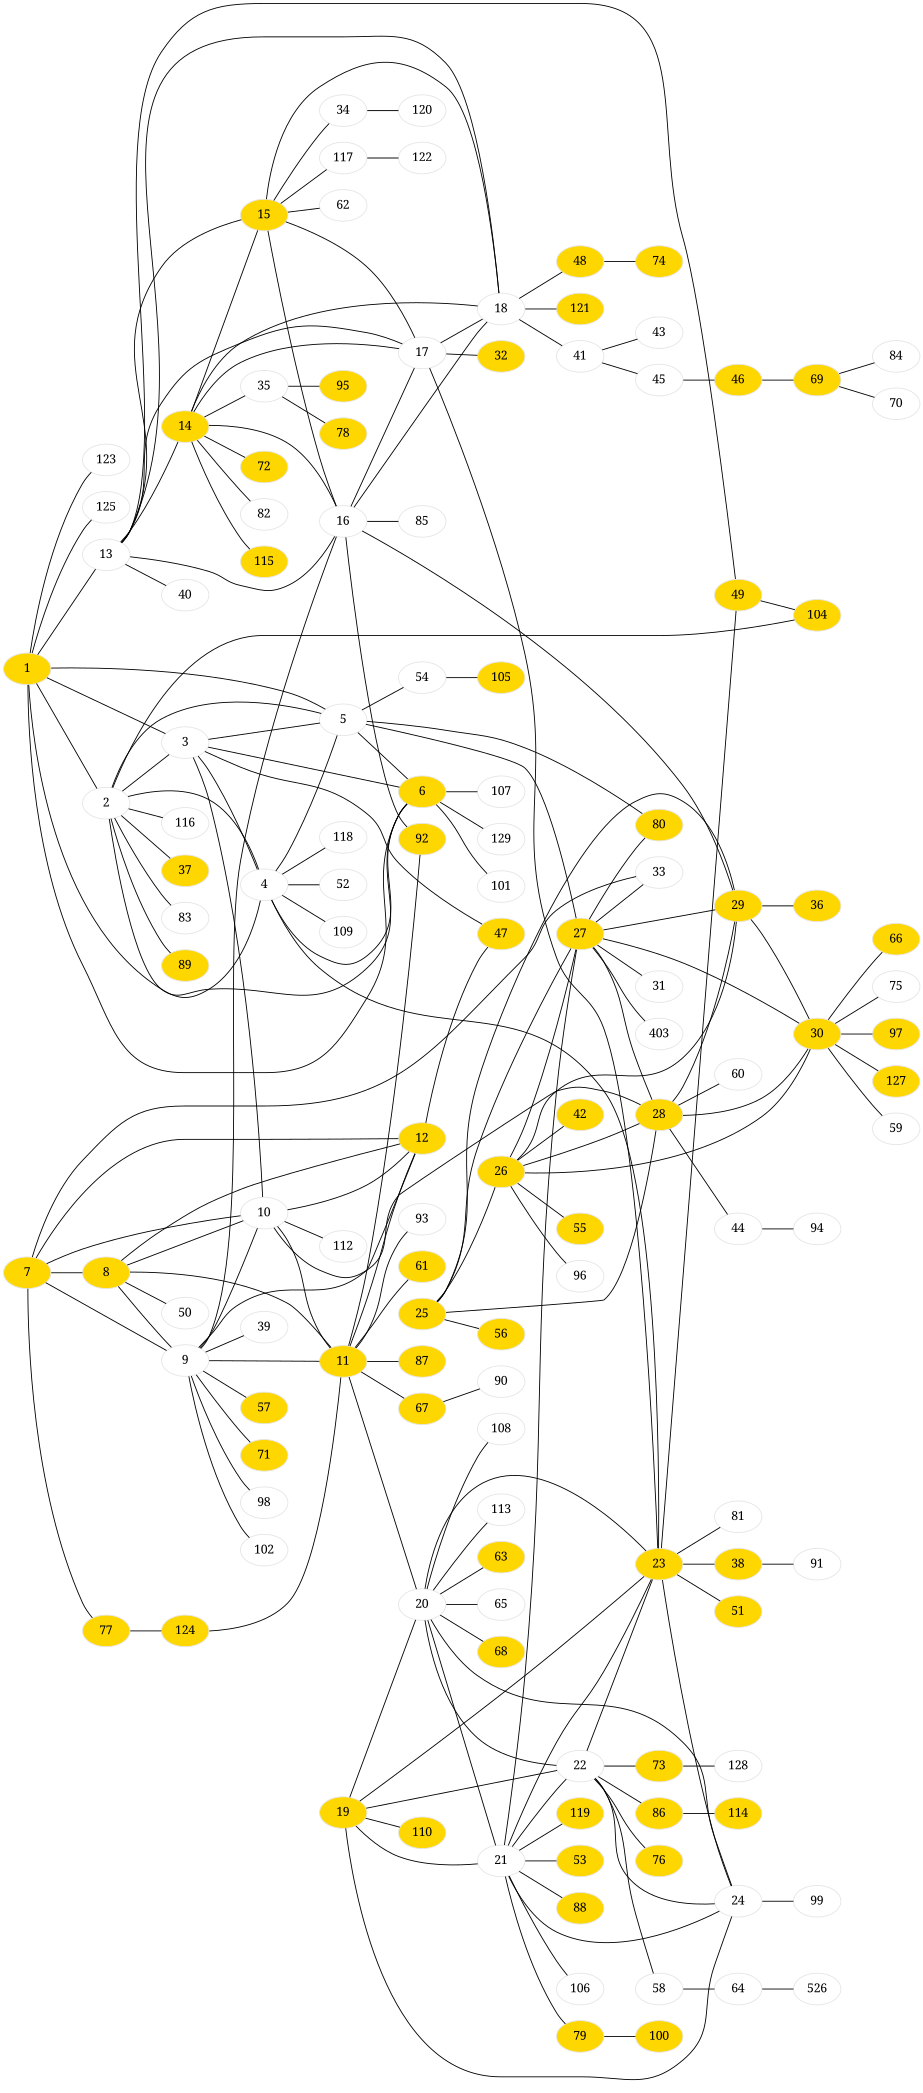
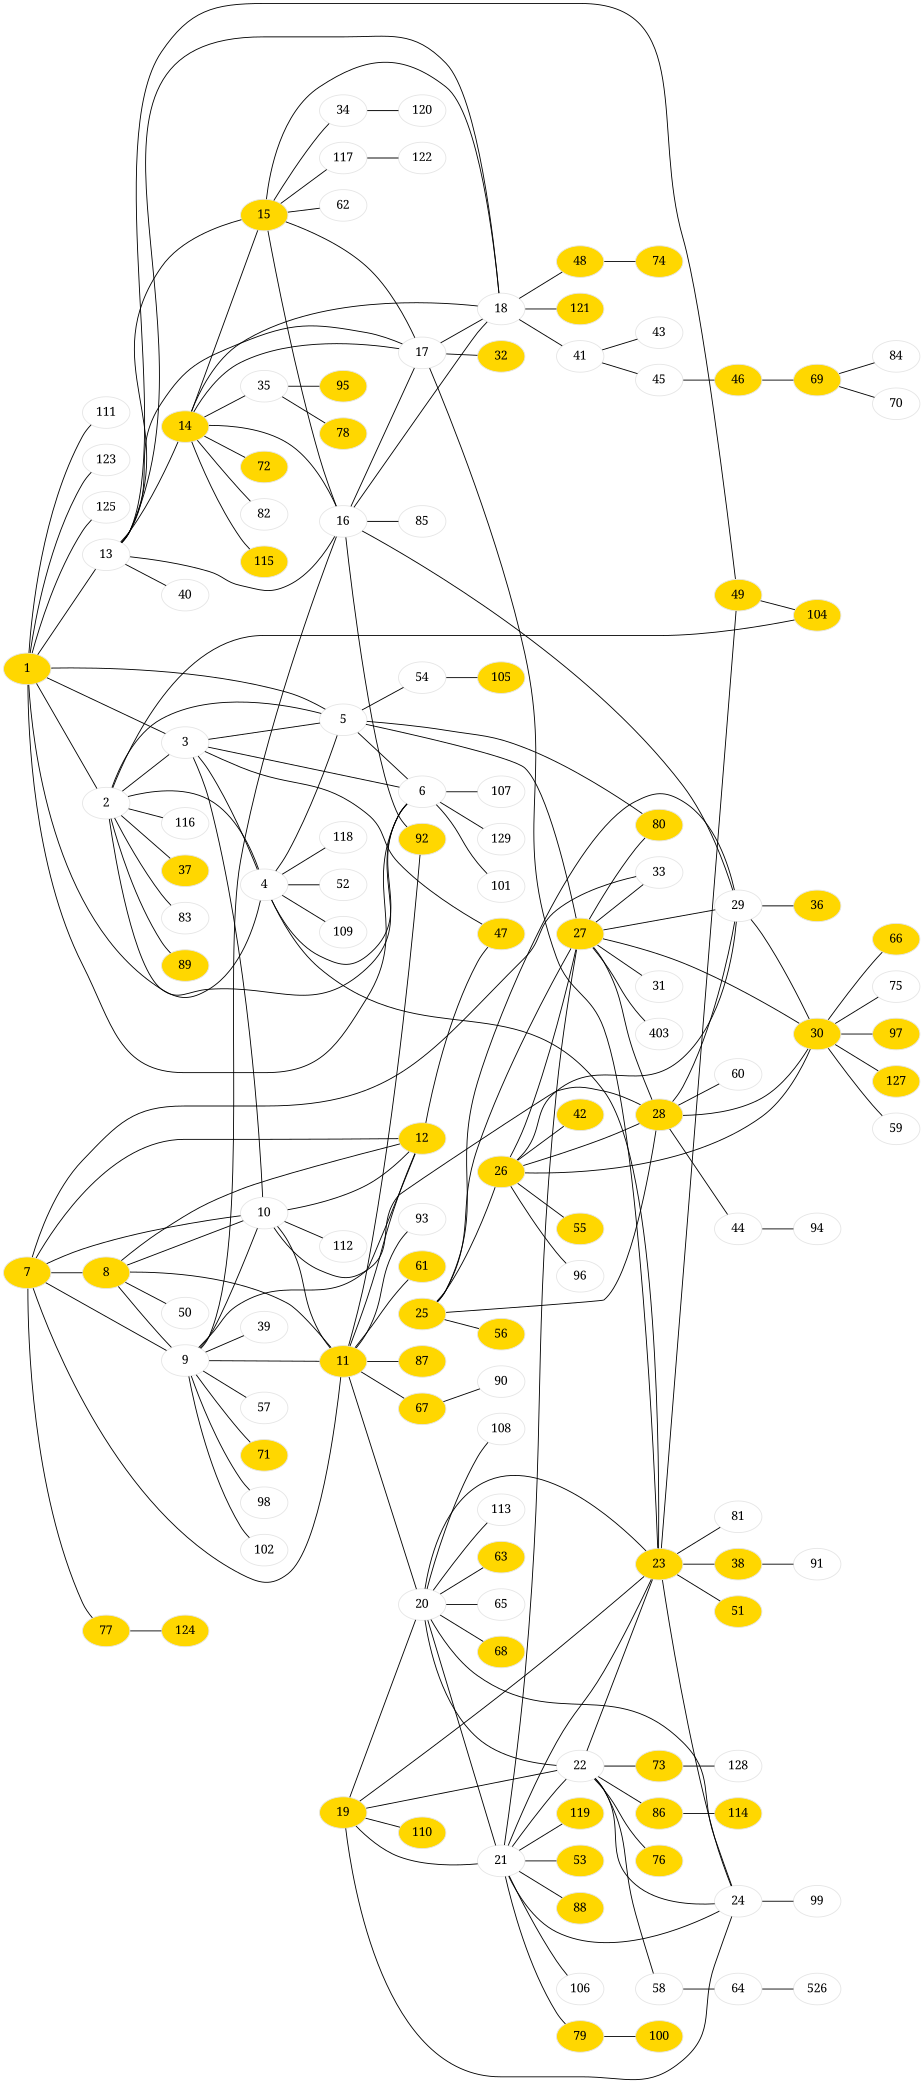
node "111": added
node "6": fillcolor gold -> white
node "29": fillcolor gold -> white
node "57": fillcolor gold -> white
edge "11" -- "124": now "11" -- "7"
